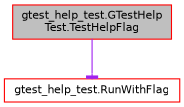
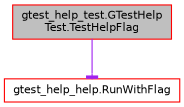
node "gtest_help_test.RunWithFlag": label "gtest_help_test.RunWithFlag" -> "gtest_help_help.RunWithFlag"
